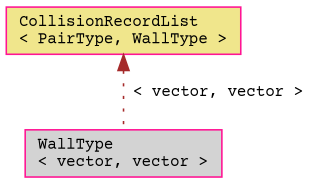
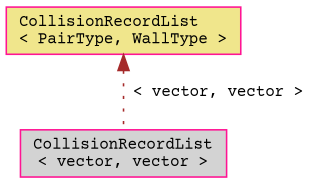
node "WallType < vector, vector >": label "WallType < vector, vector >" -> "CollisionRecordList < vector, vector >"
